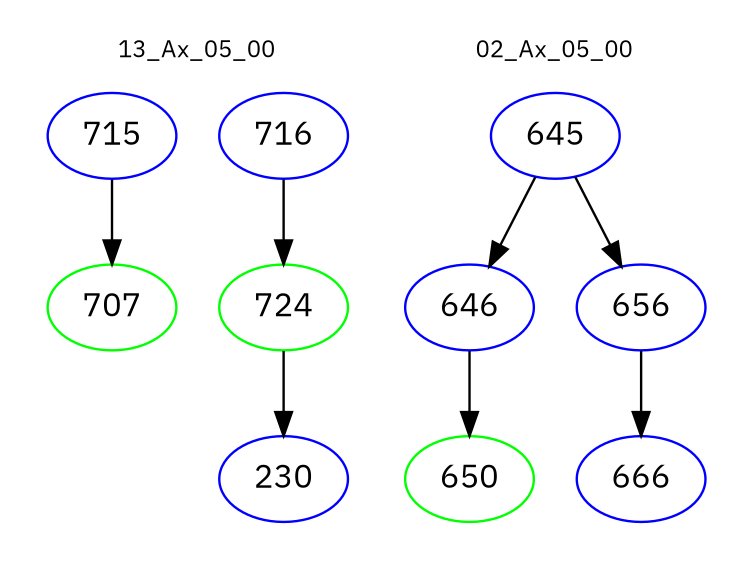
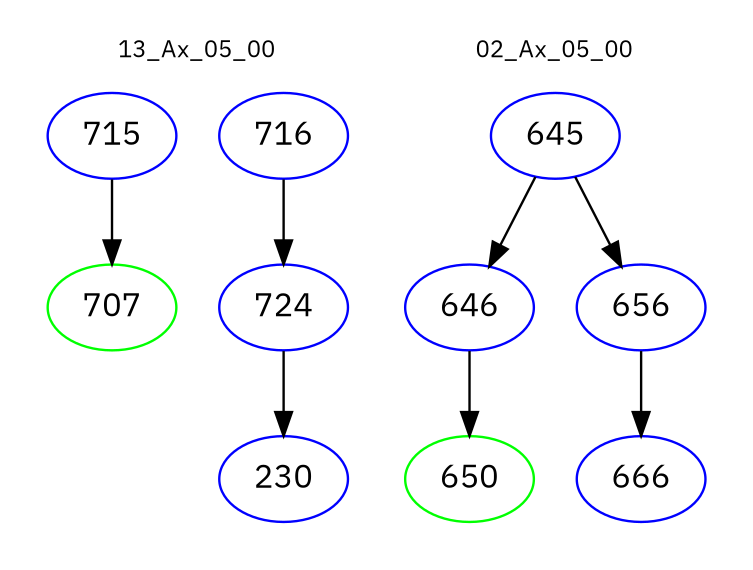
node "724": color green -> blue
